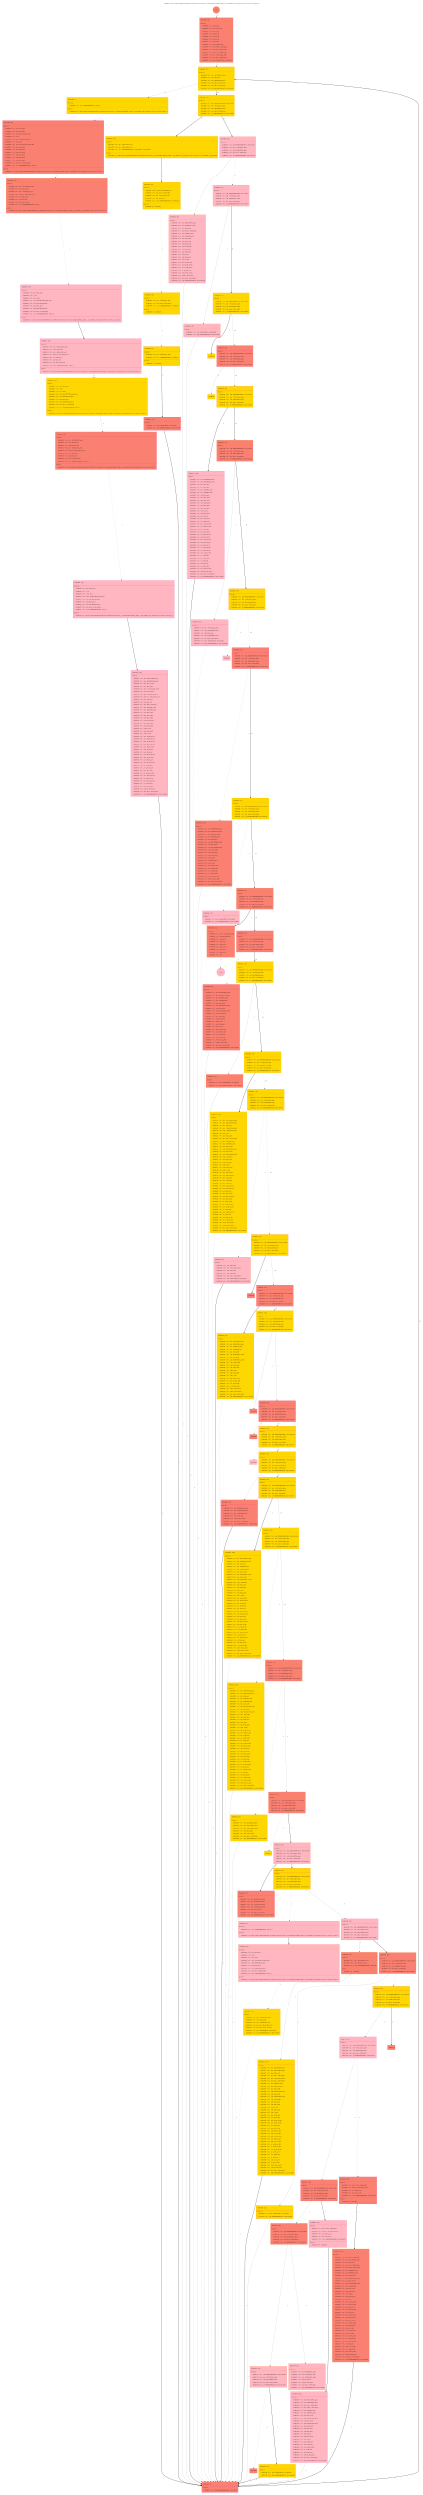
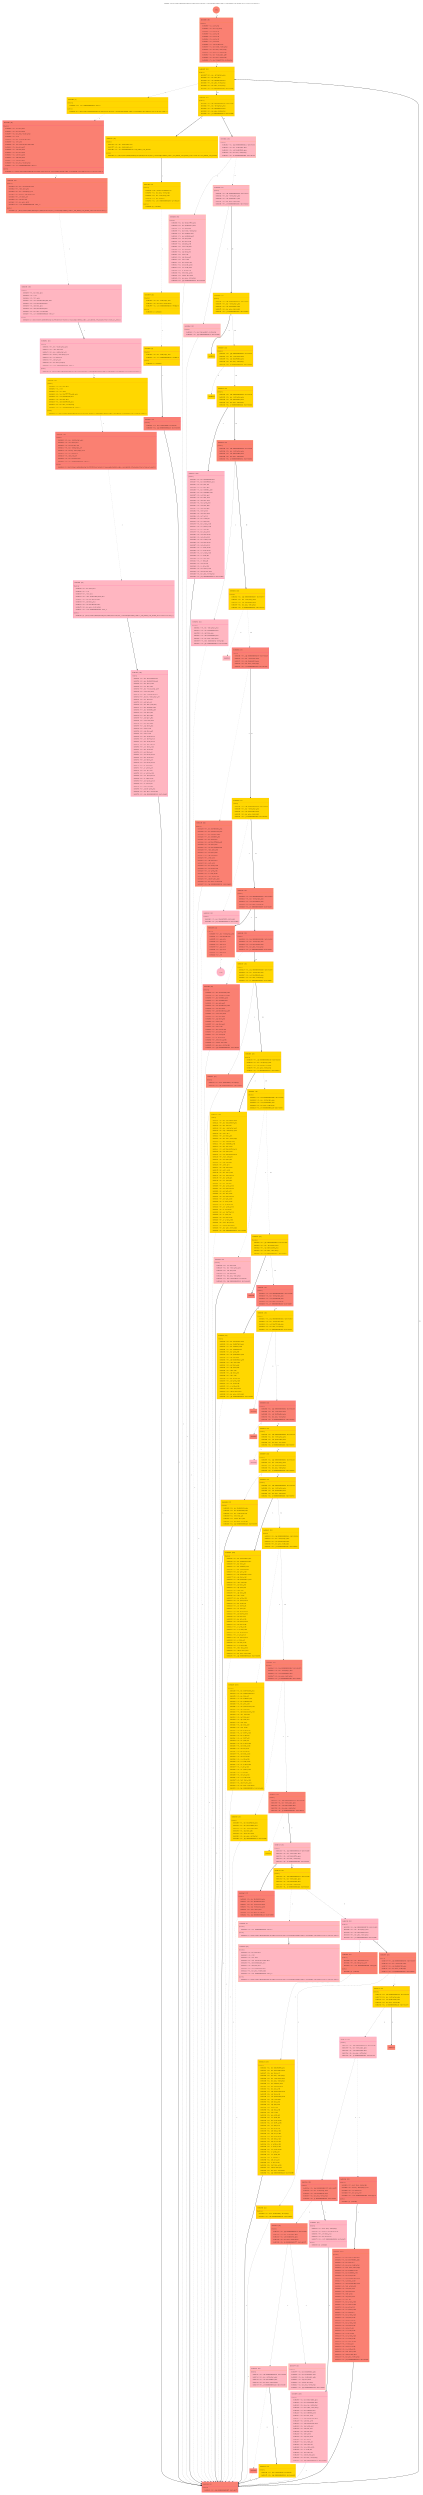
node "0x401507 [25]": fillcolor salmon -> gold
node "0x401d40 [27]": fillcolor salmon -> gold
node "0x401ab5 [32]": removed
